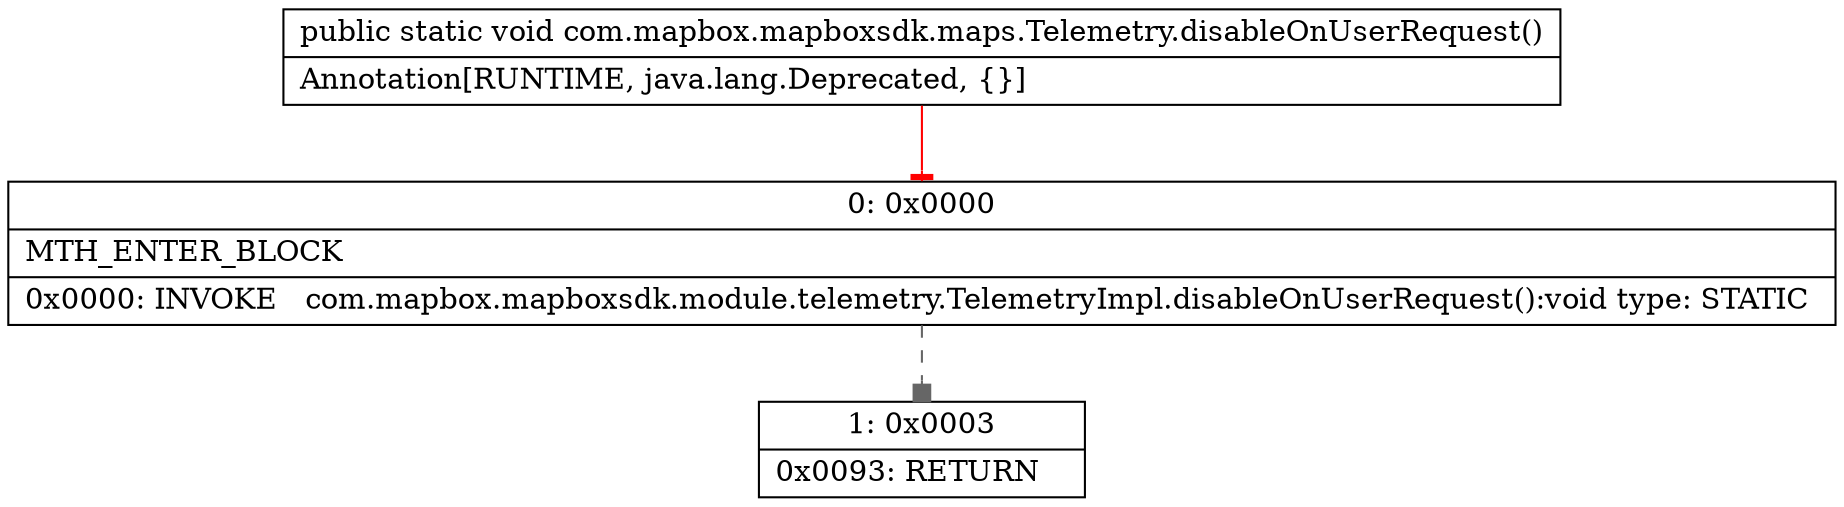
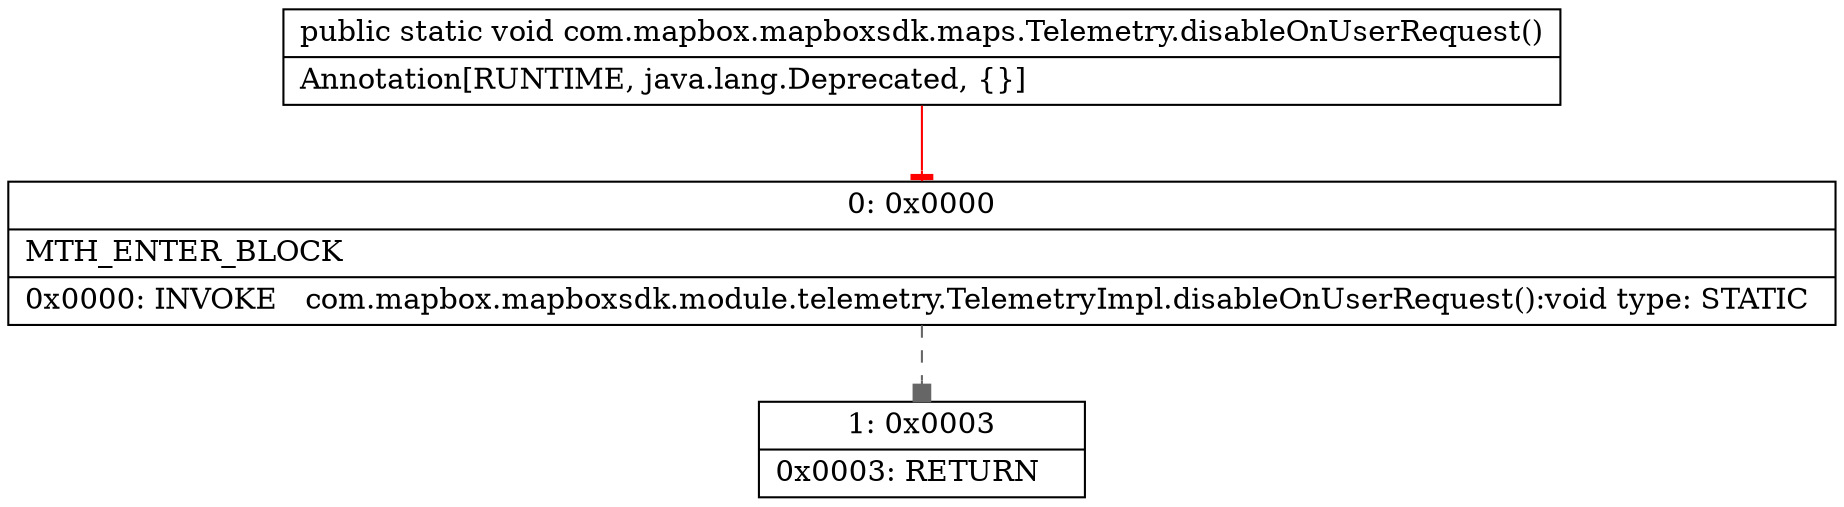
node "1: 0x0003": text "0x0093: RETURN" -> "0x0003: RETURN"
